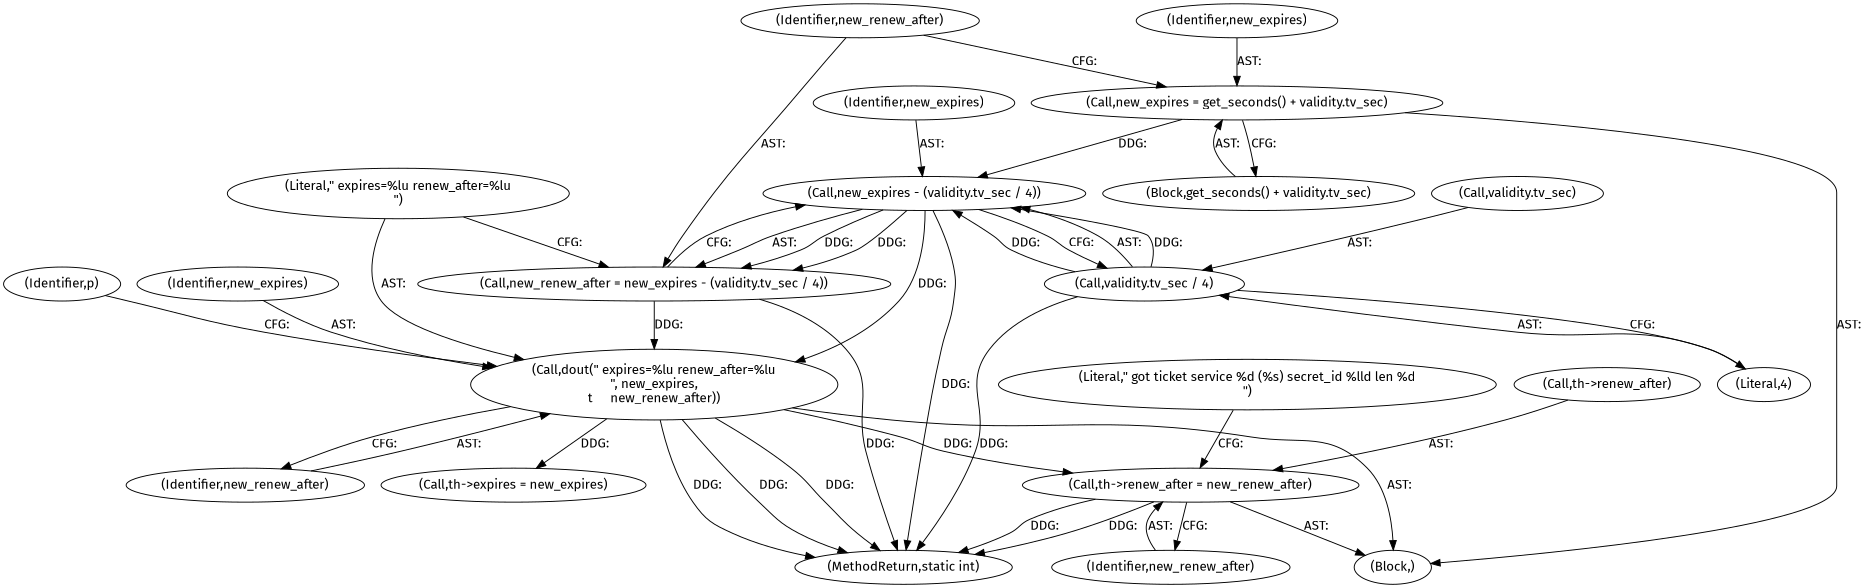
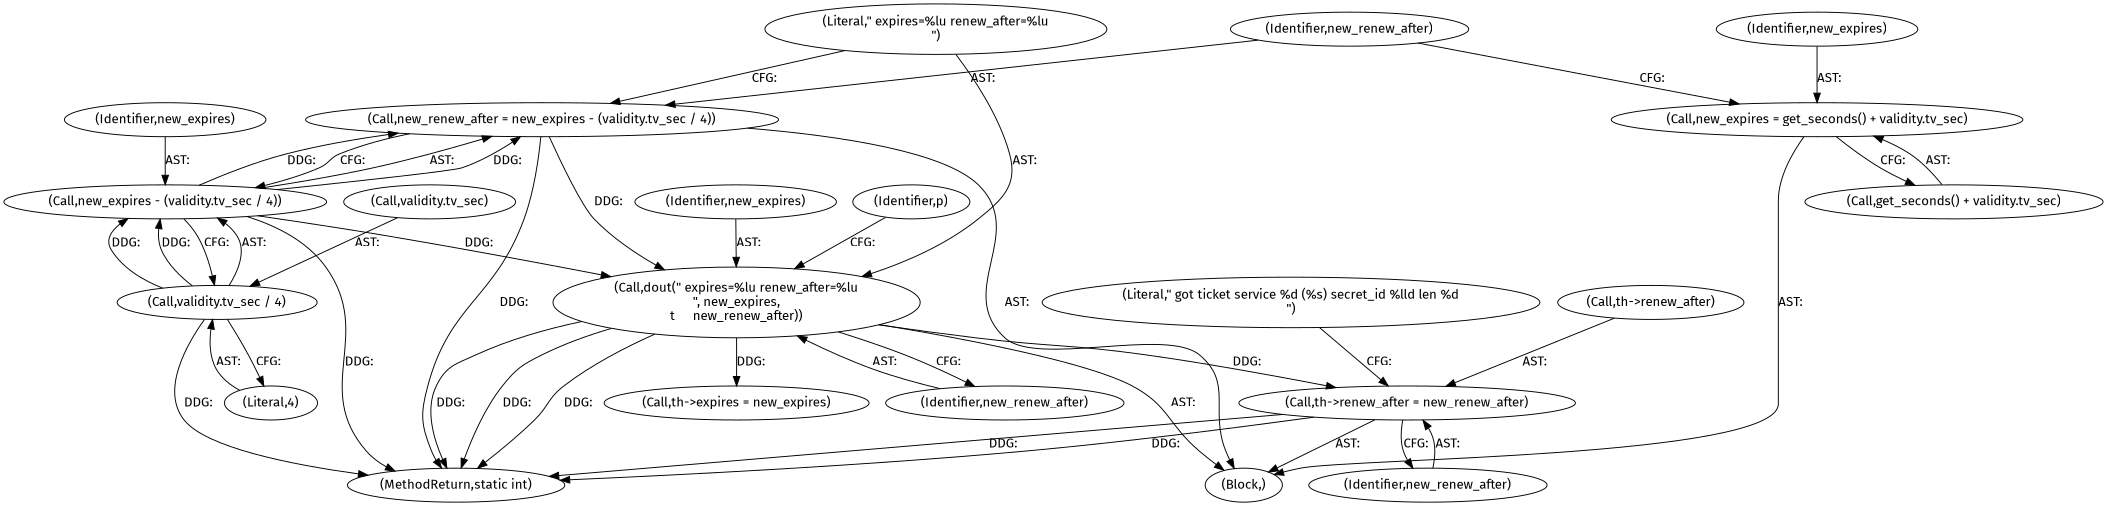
edge "(Call,new_expires = get_seconds() + validity.tv_sec)" -> "(Call,new_expires - (validity.tv_sec / 4))": removed, label "DDG:"
node "(Block,get_seconds() + validity.tv_sec)": label "(Block,get_seconds() + validity.tv_sec)" -> "(Call,get_seconds() + validity.tv_sec)"
edge "(Call,new_renew_after = new_expires - (validity.tv_sec / 4))" -> "(Block,)": added, label "AST:"
